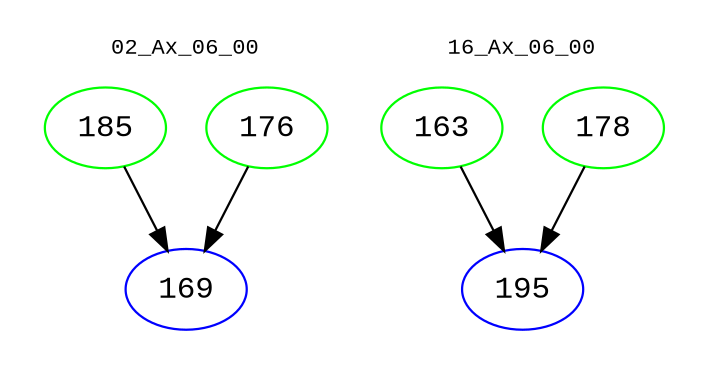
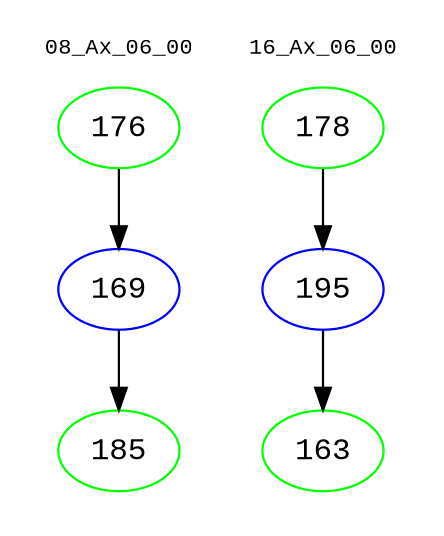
cluster "02_Ax_06_00": label "02_Ax_06_00" -> "08_Ax_06_00"
edge "185" -> "169": reversed
edge "163" -> "195": reversed
